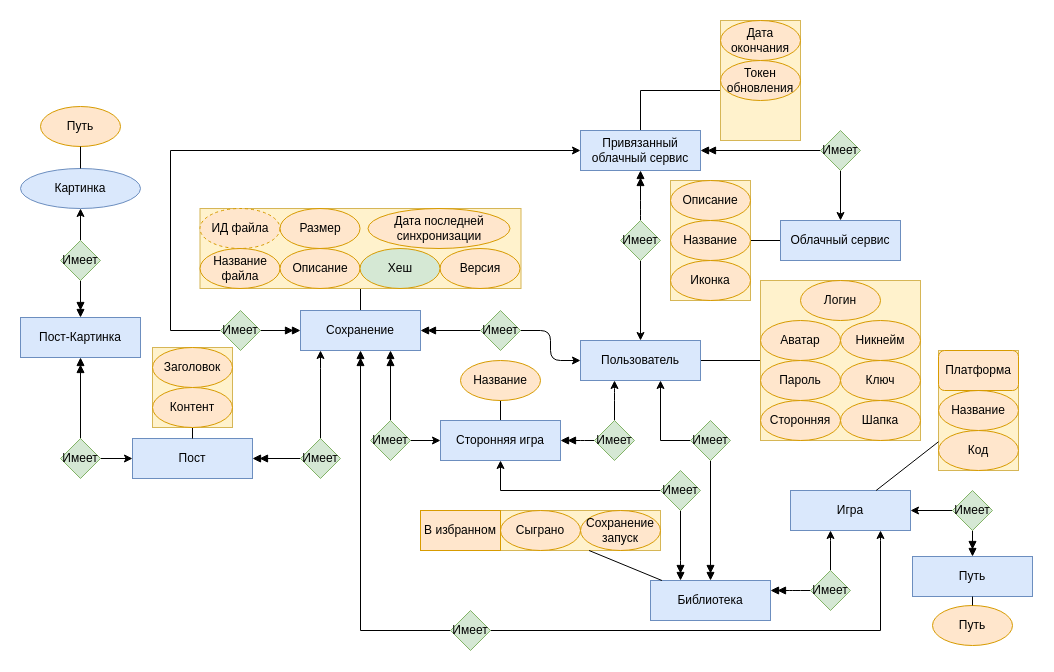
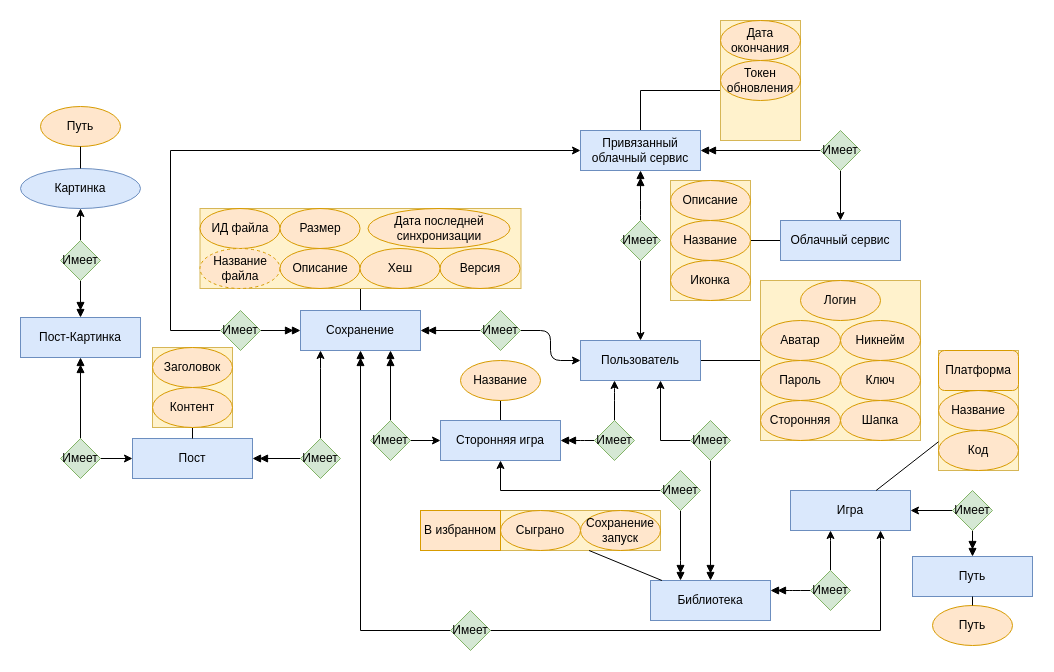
node "ИД файла": style dashed -> solid
node "Название файла": style solid -> dashed
node "Хеш": fillcolor #d5e8d4 -> #ffe6cc
